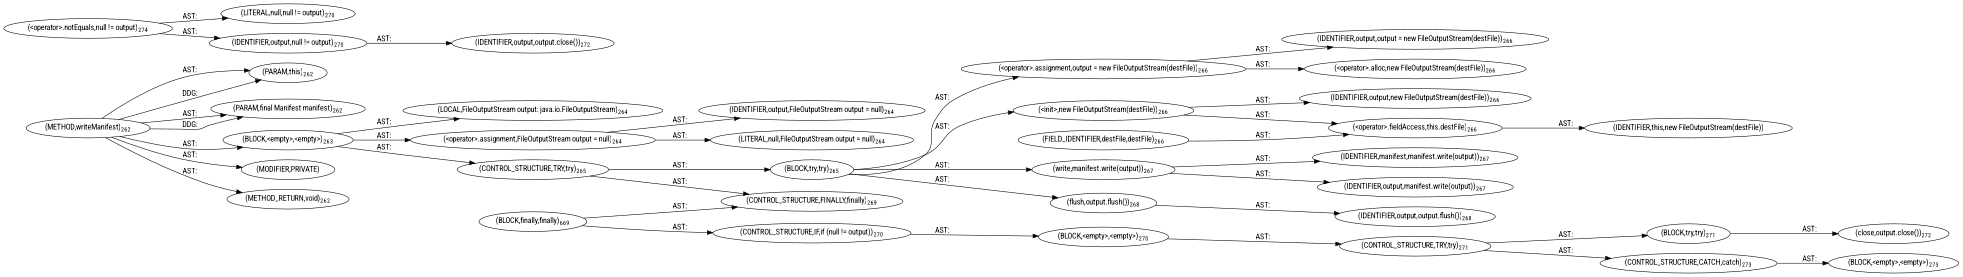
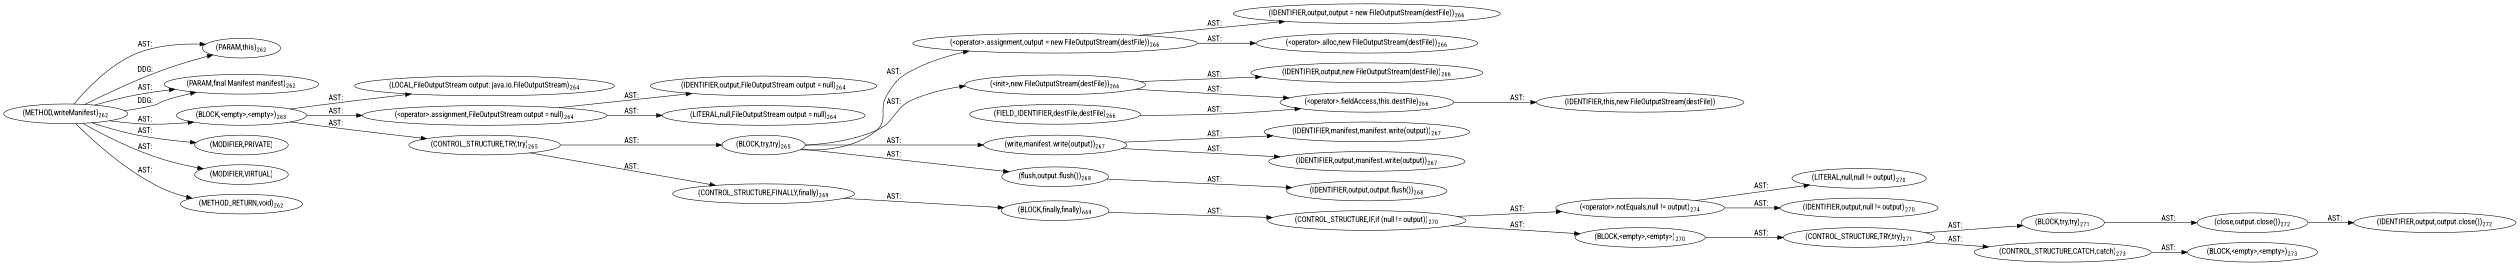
edge "(IDENTIFIER,output,null != output)" -> "(IDENTIFIER,output,output.close())": now "(close,output.close())" -> "(IDENTIFIER,output,output.close())"
node "(MODIFIER,VIRTUAL)": added
edge "(BLOCK,finally,finally)" -> "(CONTROL_STRUCTURE,FINALLY,finally)": reversed
edge "(CONTROL_STRUCTURE,IF,if (null != output))" -> "(<operator>.notEquals,null != output)": added, label "AST:"
